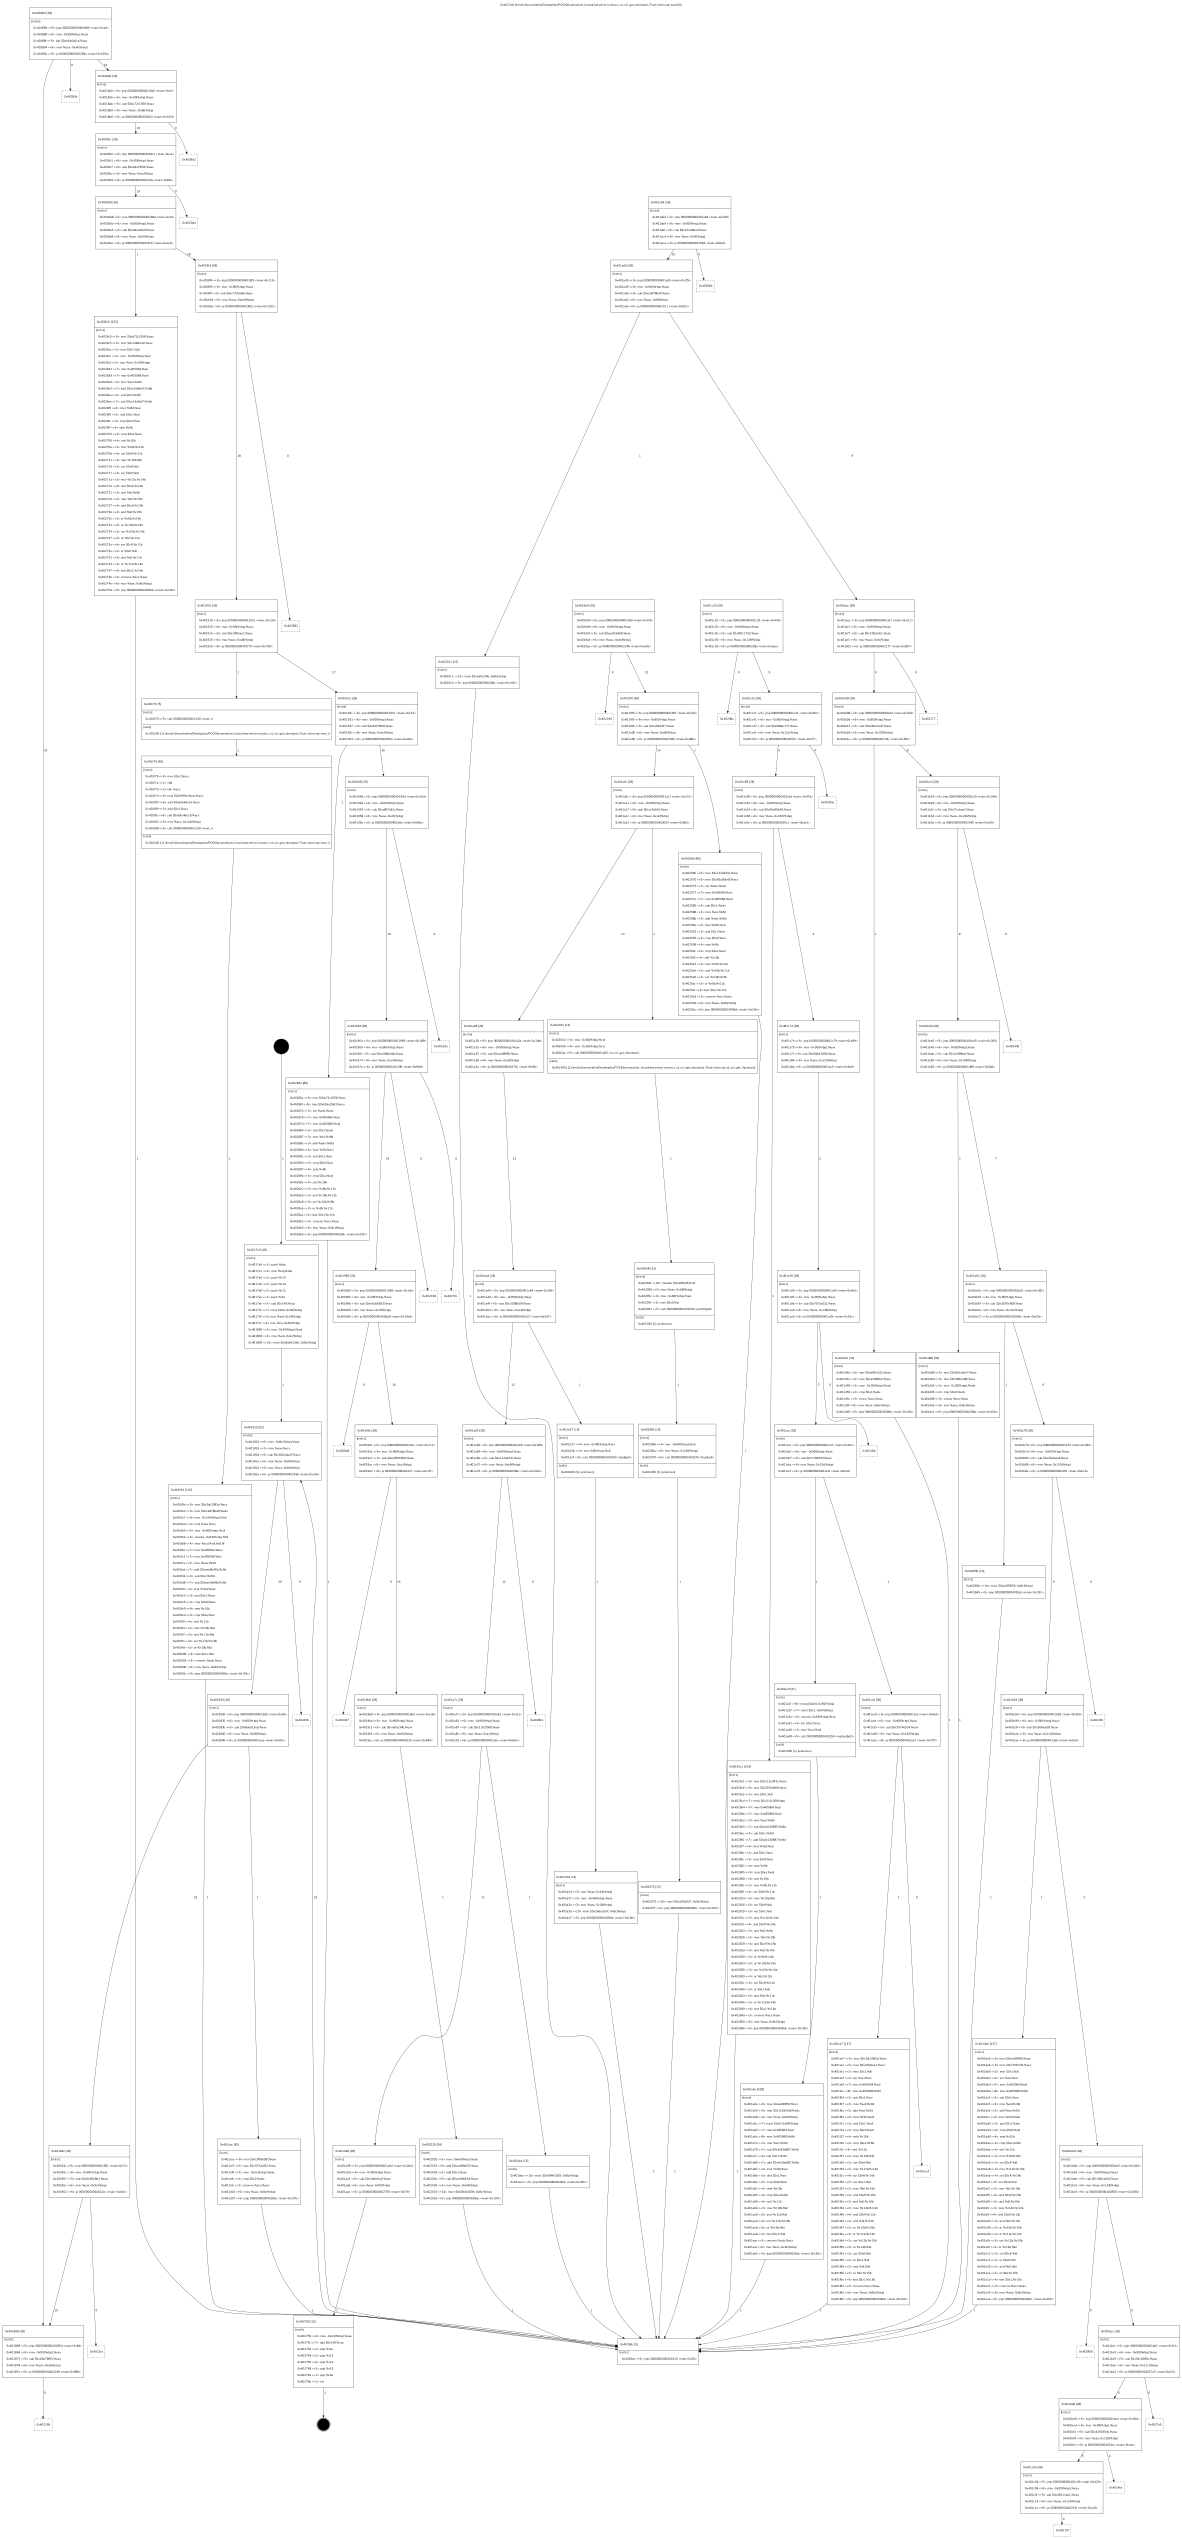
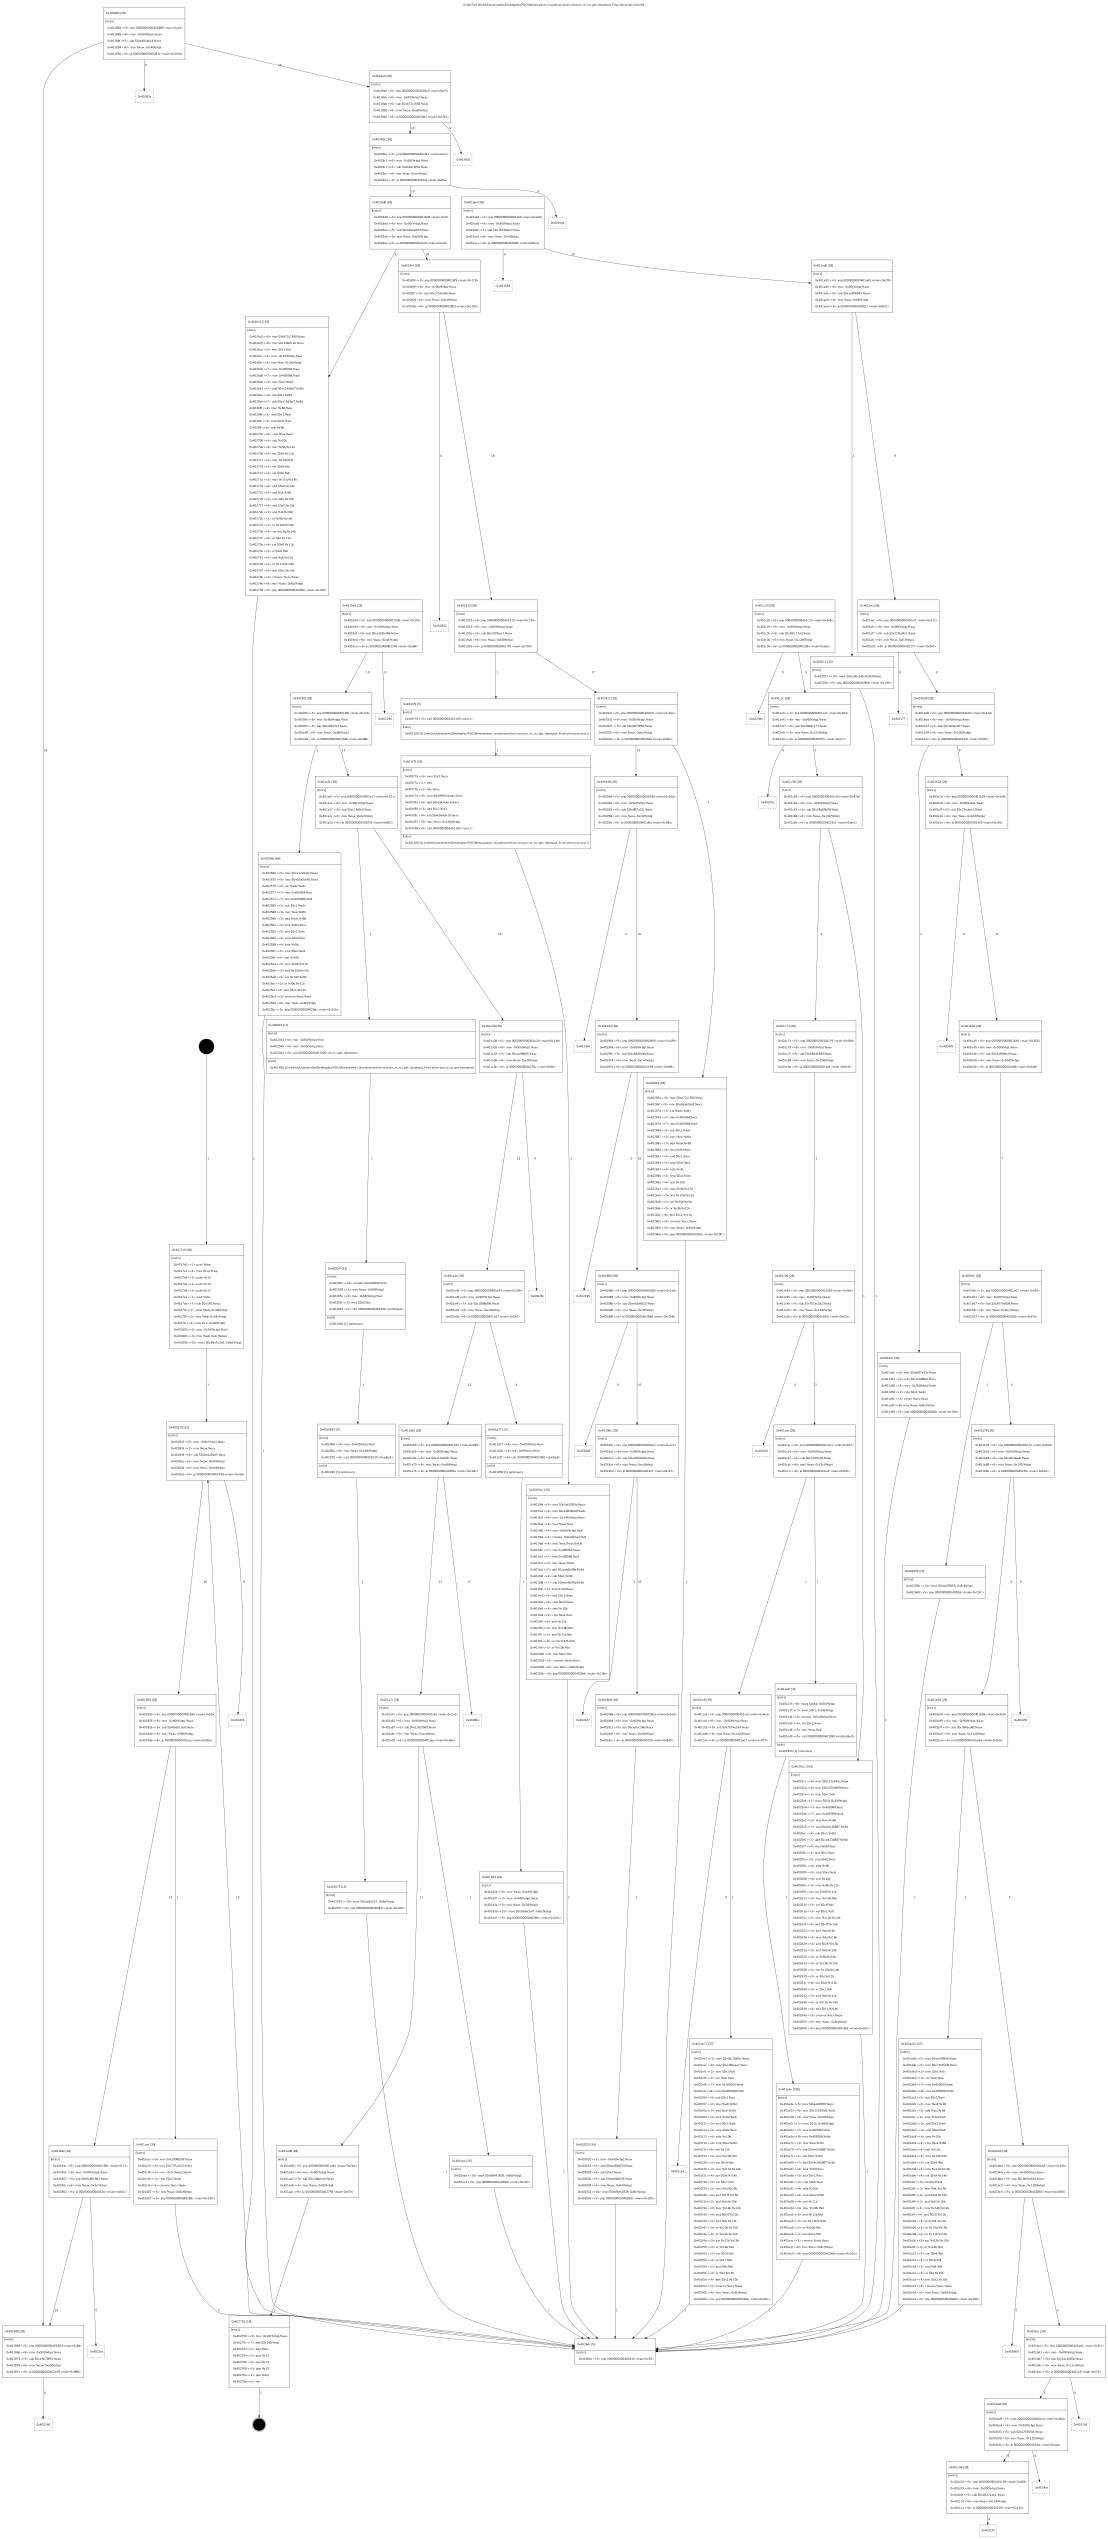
edge "0x401964 [28]" -> "0x40276c": now "0x401a28 [28]" -> "0x40276c"
node "0x401d88 [30]": removed
